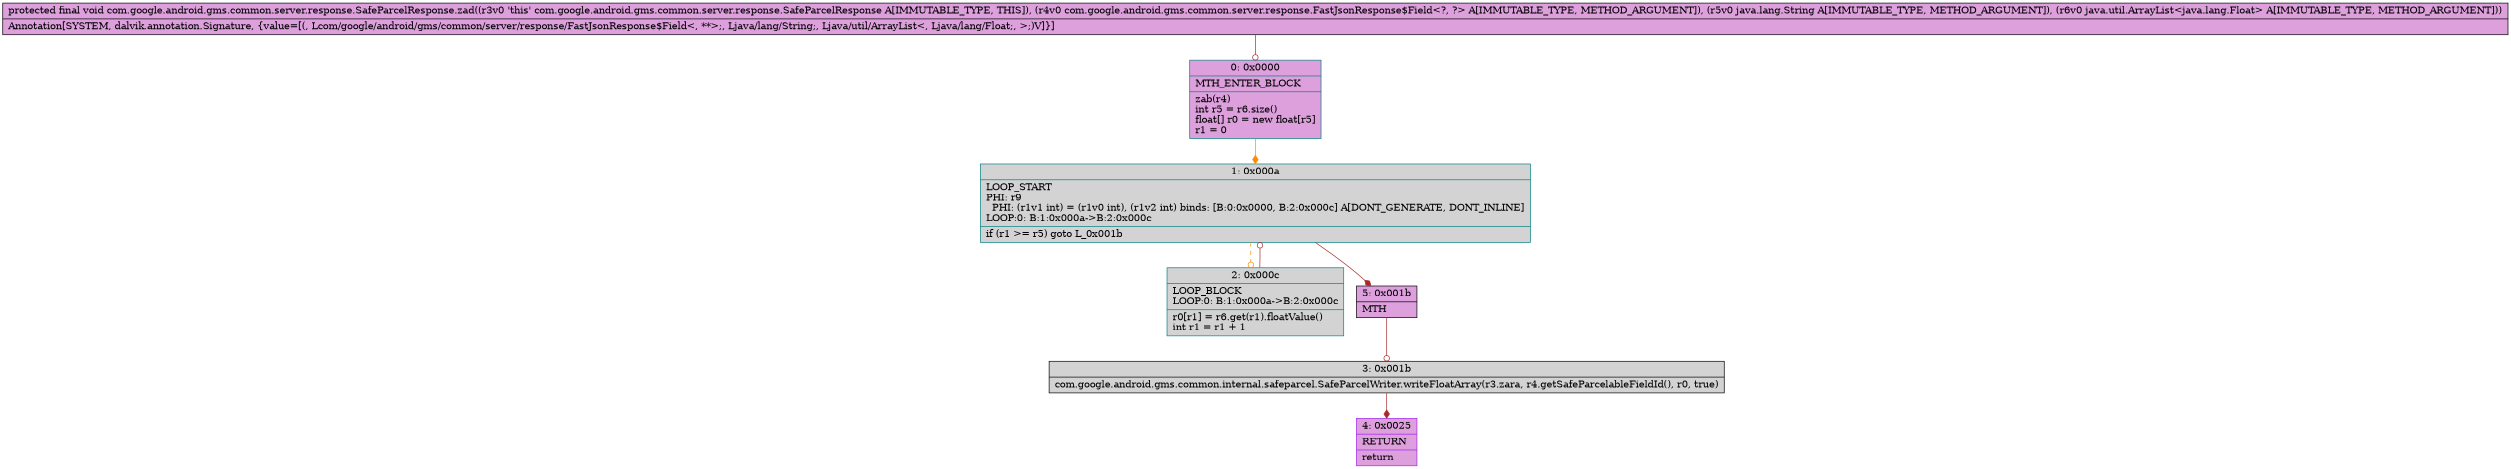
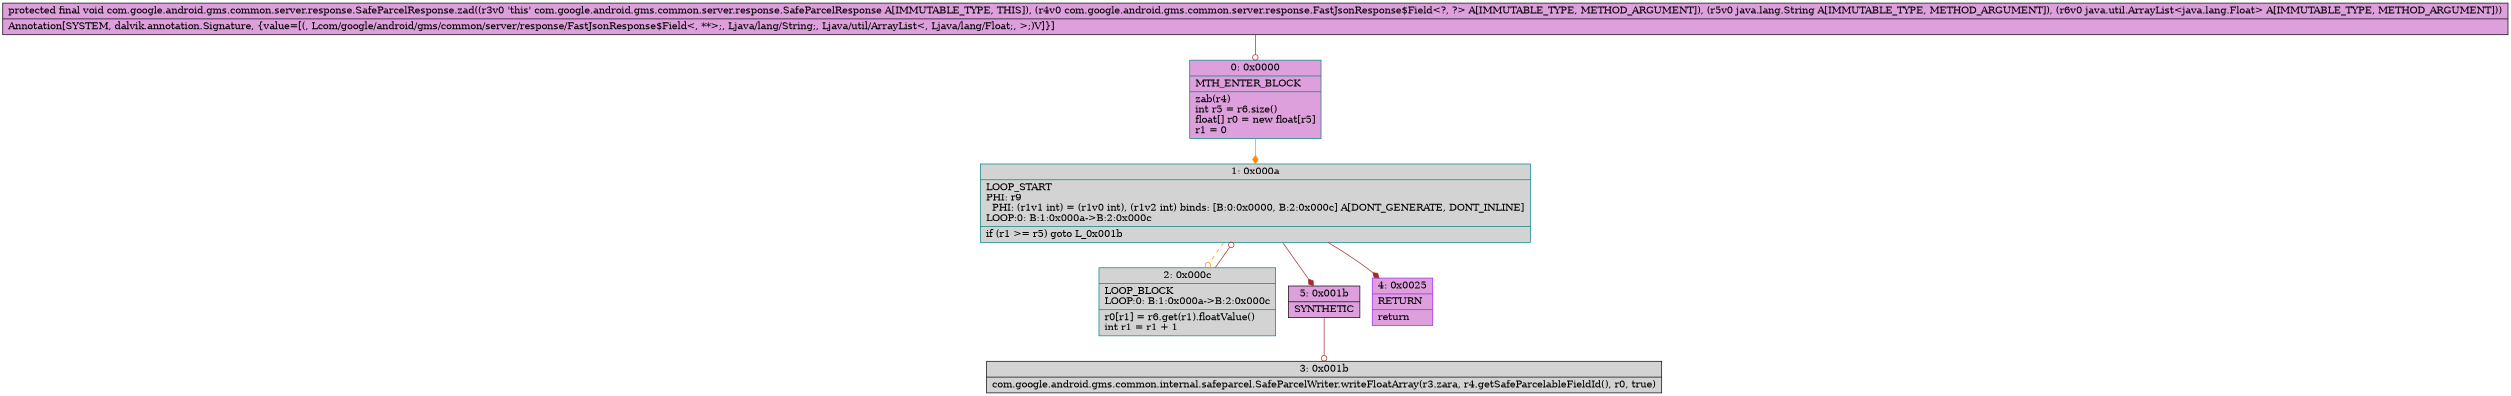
node "5: 0x001b": text "MTH" -> "SYNTHETIC"
edge "3: 0x001b" -> "4: 0x0025": now "1: 0x000a" -> "4: 0x0025"
